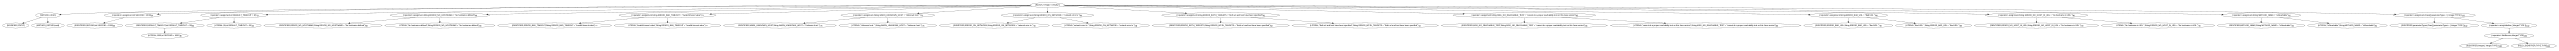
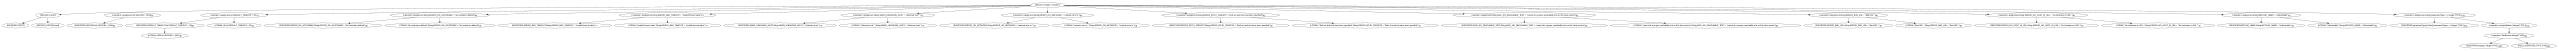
edge "(BLOCK,<empty>,<empty>)" -> "(<operator>.assignment,int SECOND = 1000)": removed
